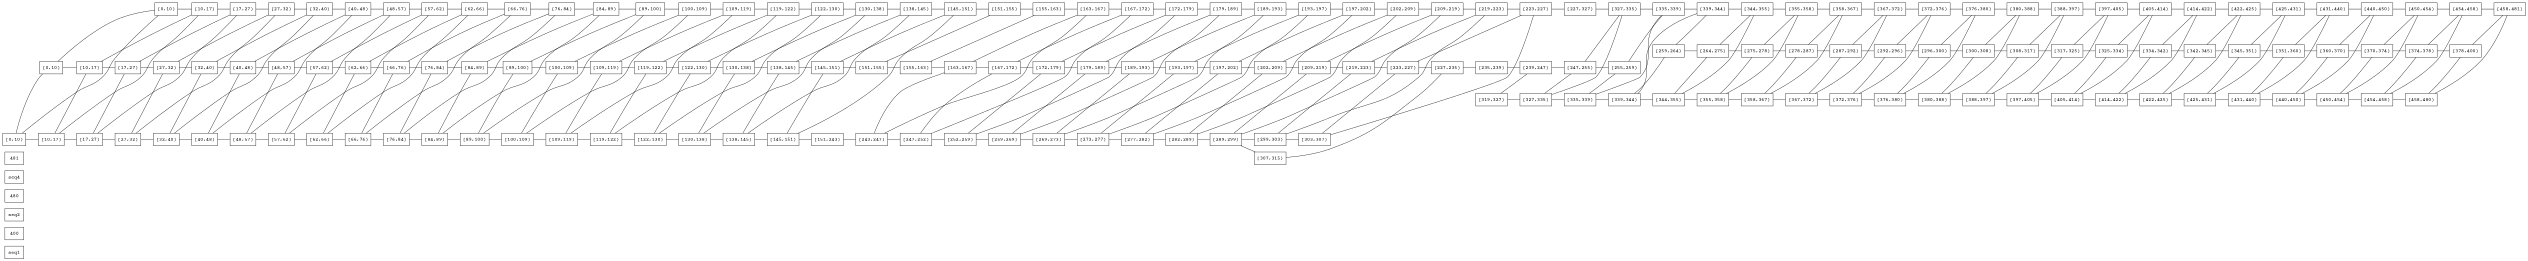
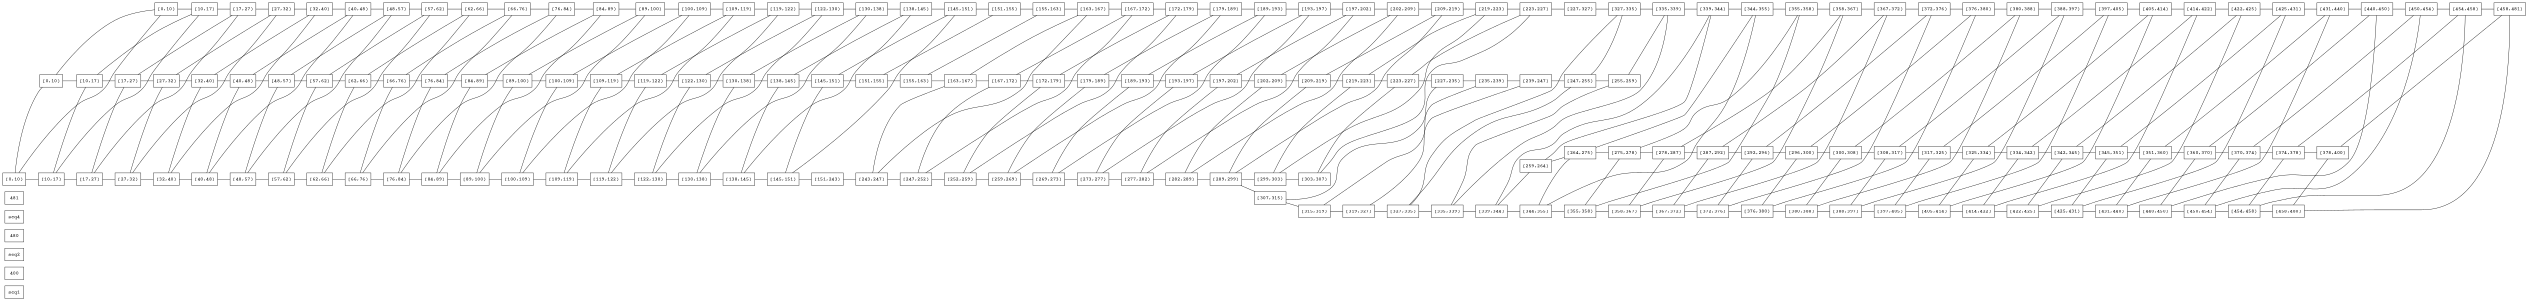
node "[315,319)": added
